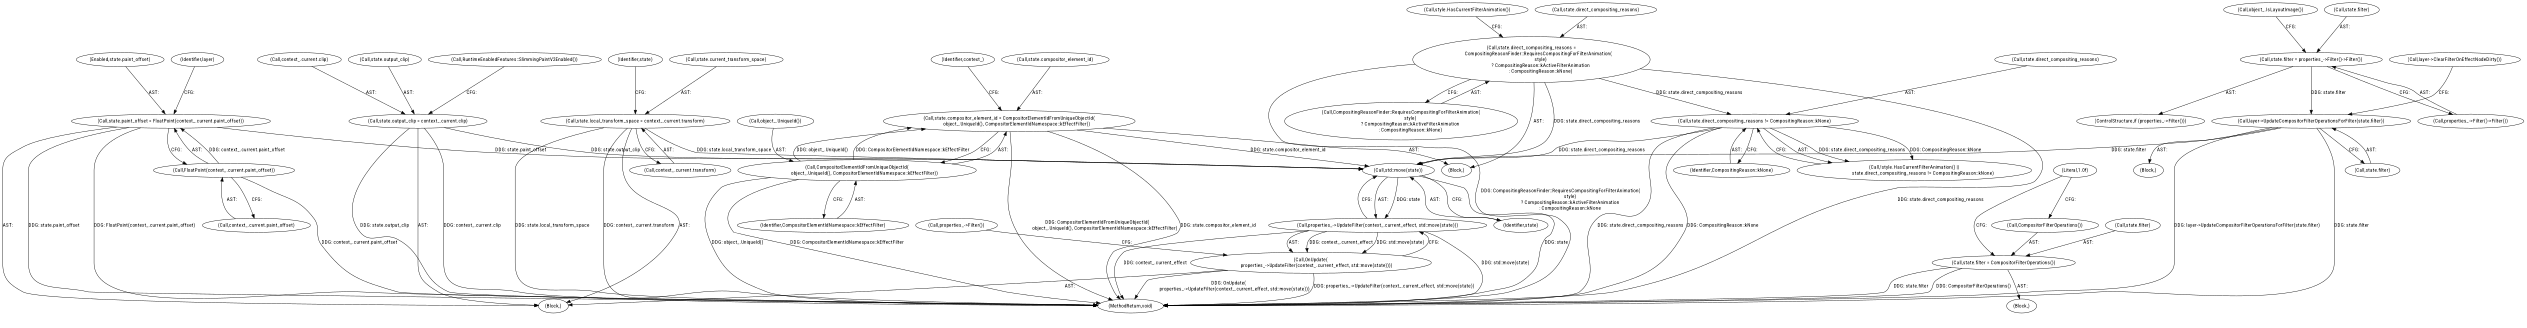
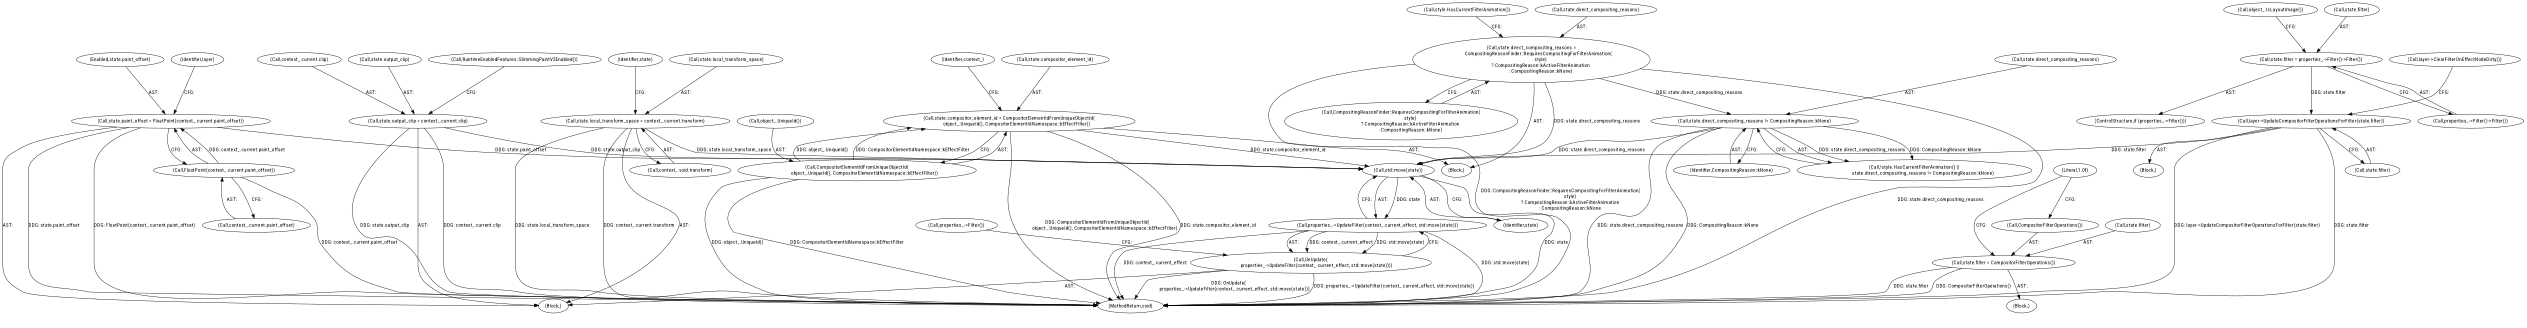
node "(Call,state.current_transform_space)": label "(Call,state.current_transform_space)" -> "(Call,state.local_transform_space)"
node "(Call,context_.current.transform)": label "(Call,context_.current.transform)" -> "(Call,context_.void.transform)"
node "(Identifier,CompositorElementIdNamespace::kEffectFilter)": removed
